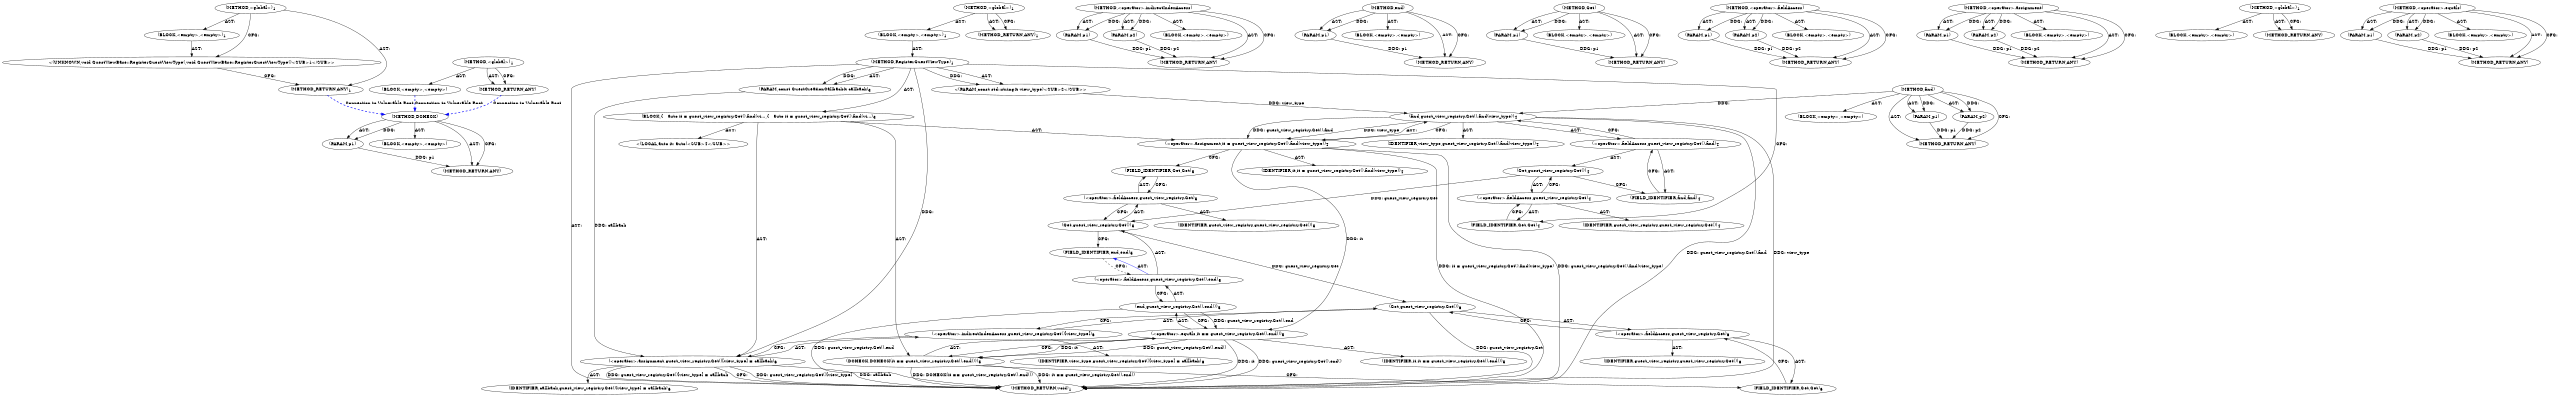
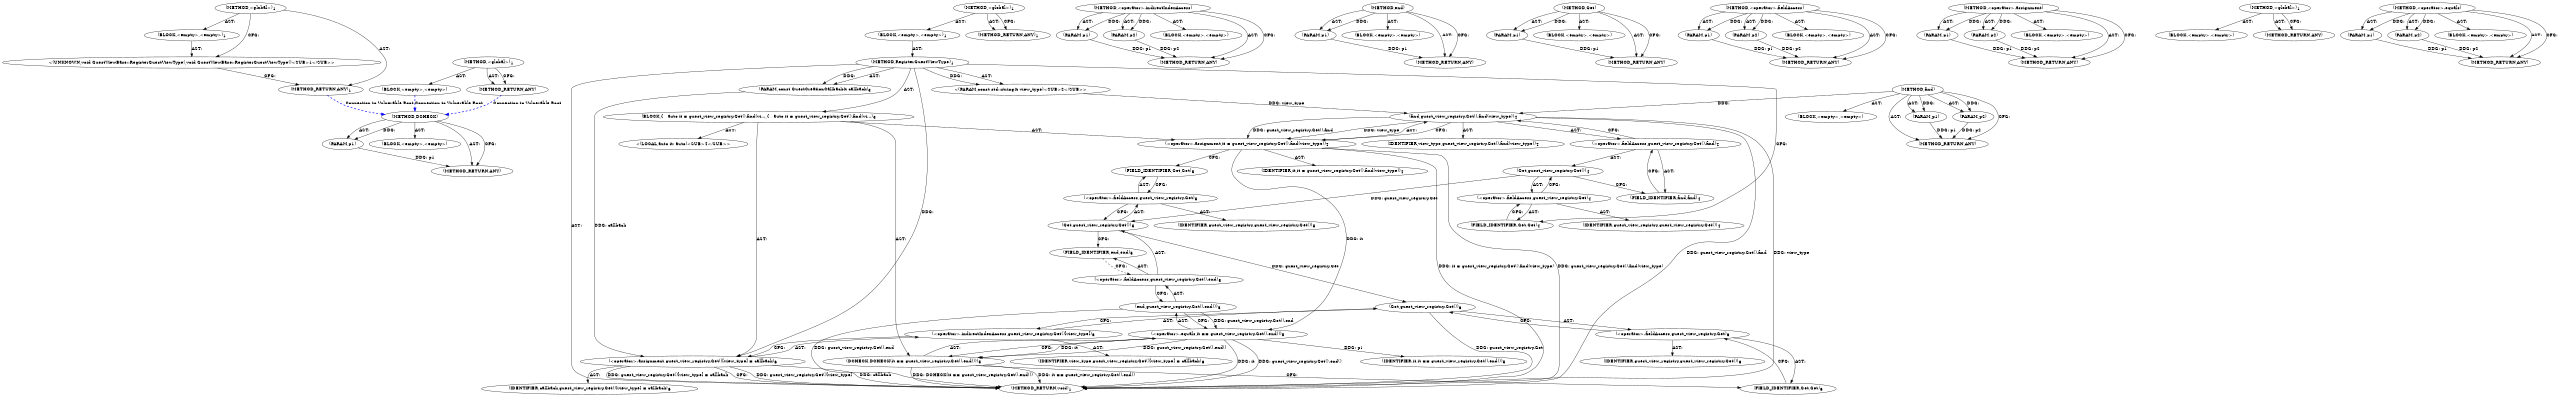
edge "(<operator>.fieldAccess,guest_view_registry.Get().end)" -> "(FIELD_IDENTIFIER,end,end)": color blue -> black
edge "(<operator>.equals,it == guest_view_registry.Get().end())" -> "(IDENTIFIER,it,it == guest_view_registry.Get().end())": label "AST: " -> "DDG: p1"
